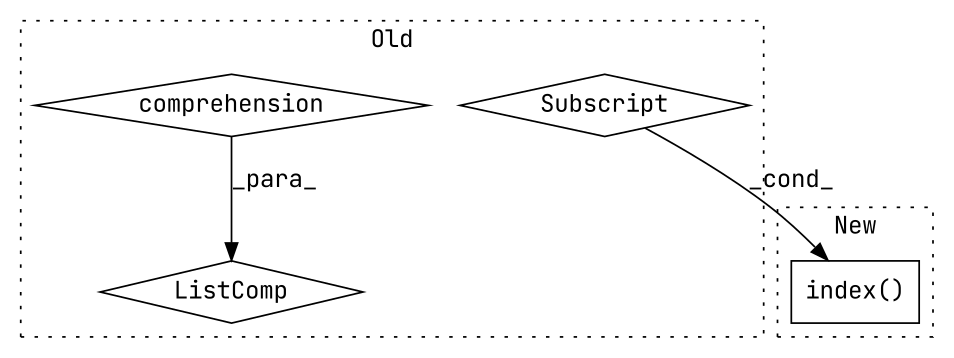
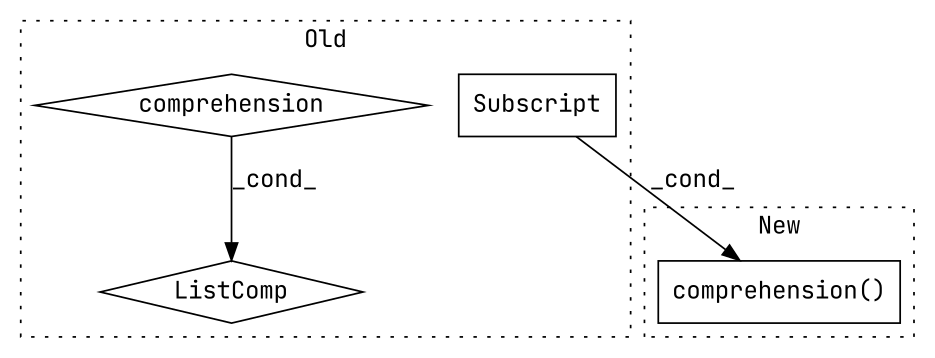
node "Subscript": shape diamond -> box
edge "comprehension" -> "ListComp": label "_para_" -> "_cond_"
node "index()": label "index()" -> "comprehension()"
